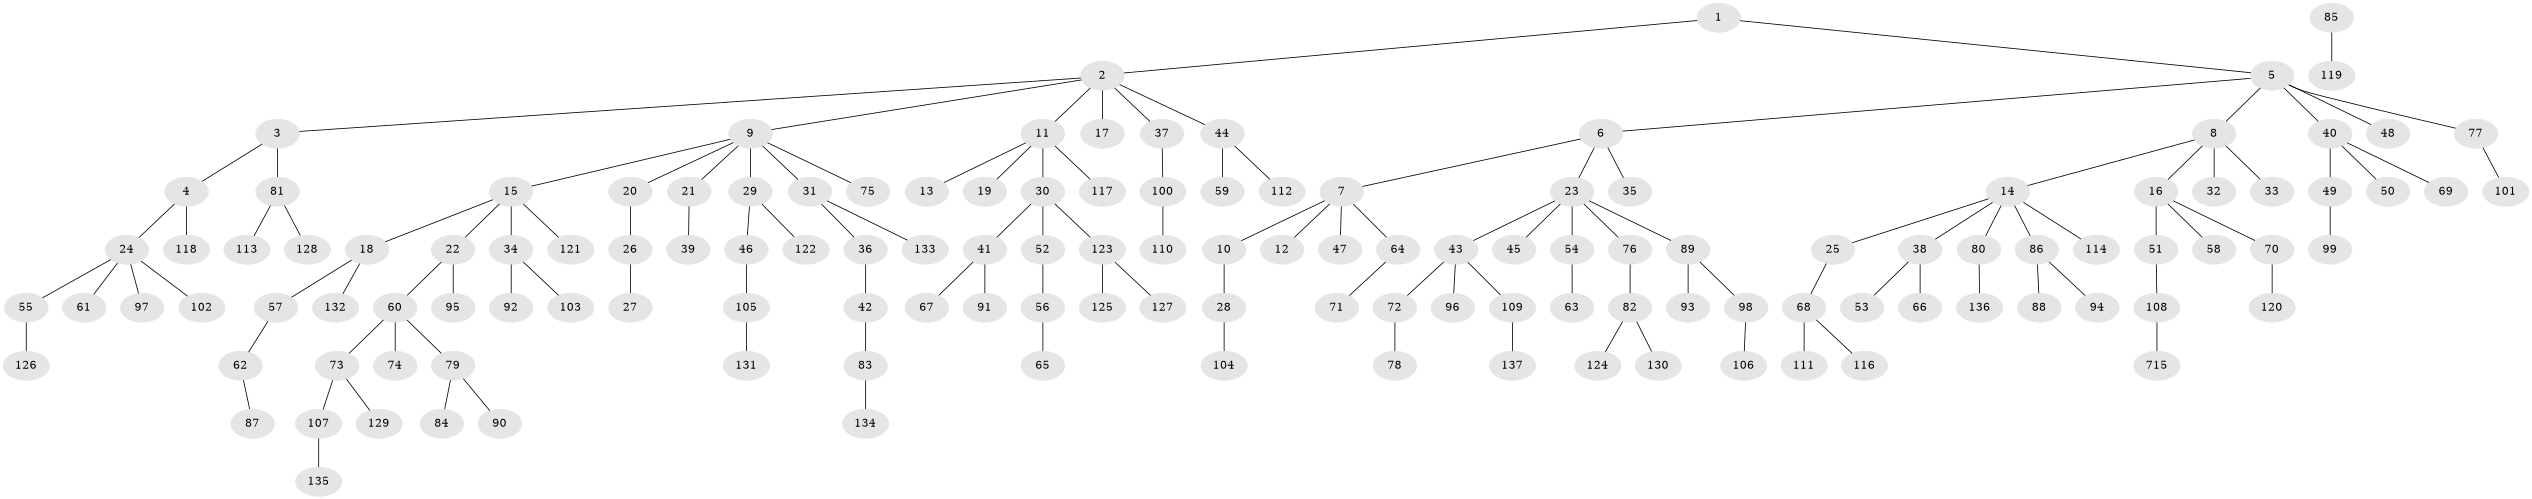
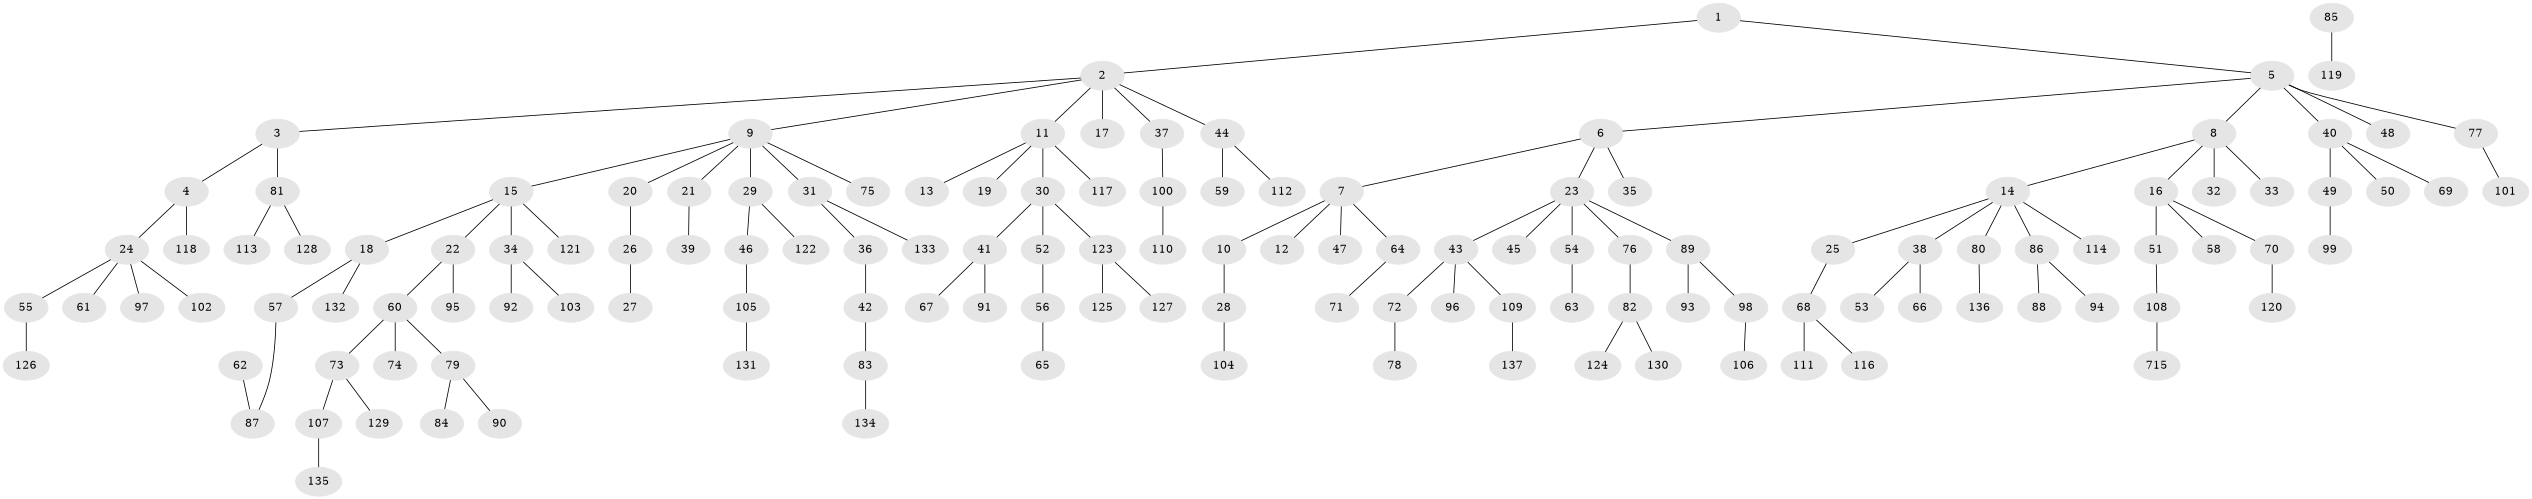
edge "57" -- "62": now "57" -- "87"
